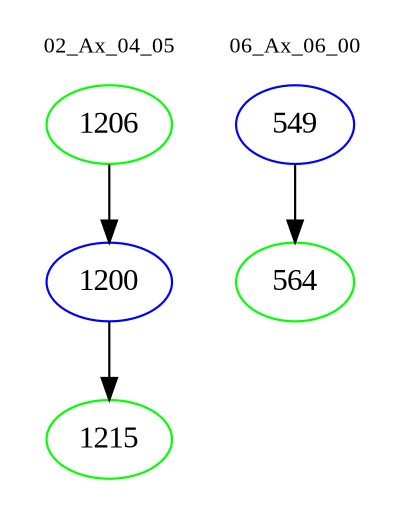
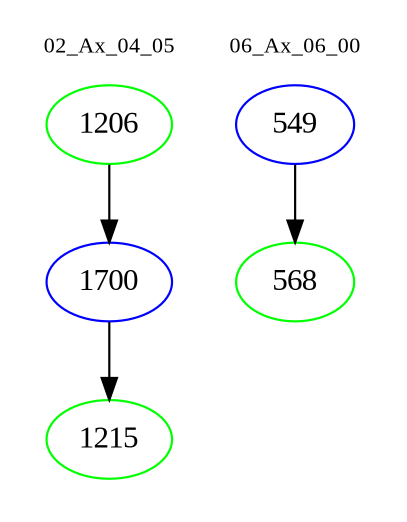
node "1200": label "1200" -> "1700"
node "564": label "564" -> "568"
